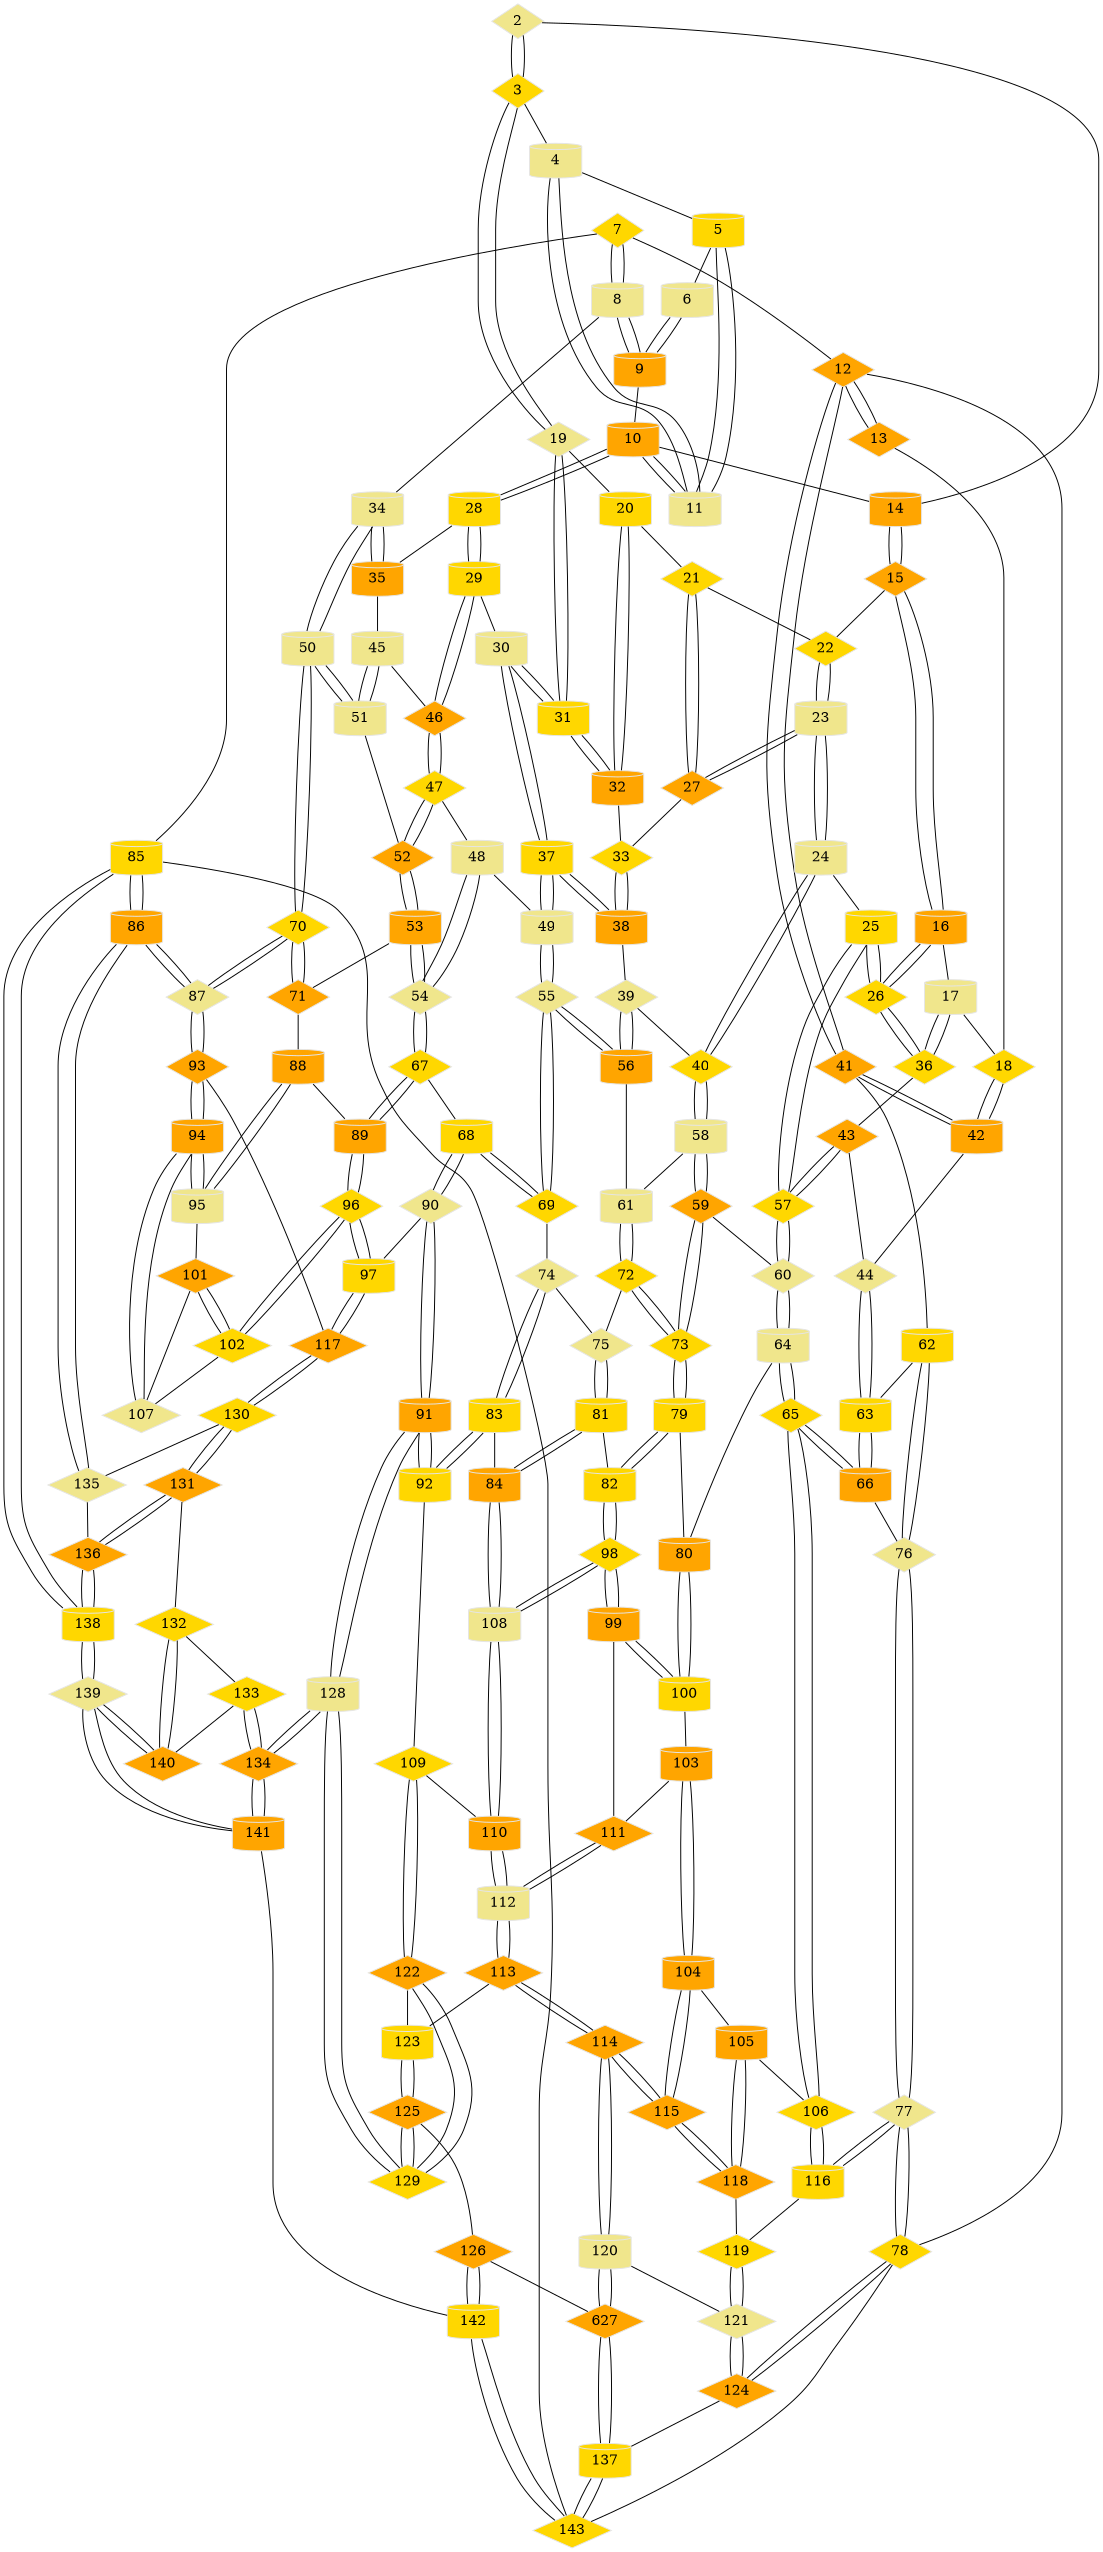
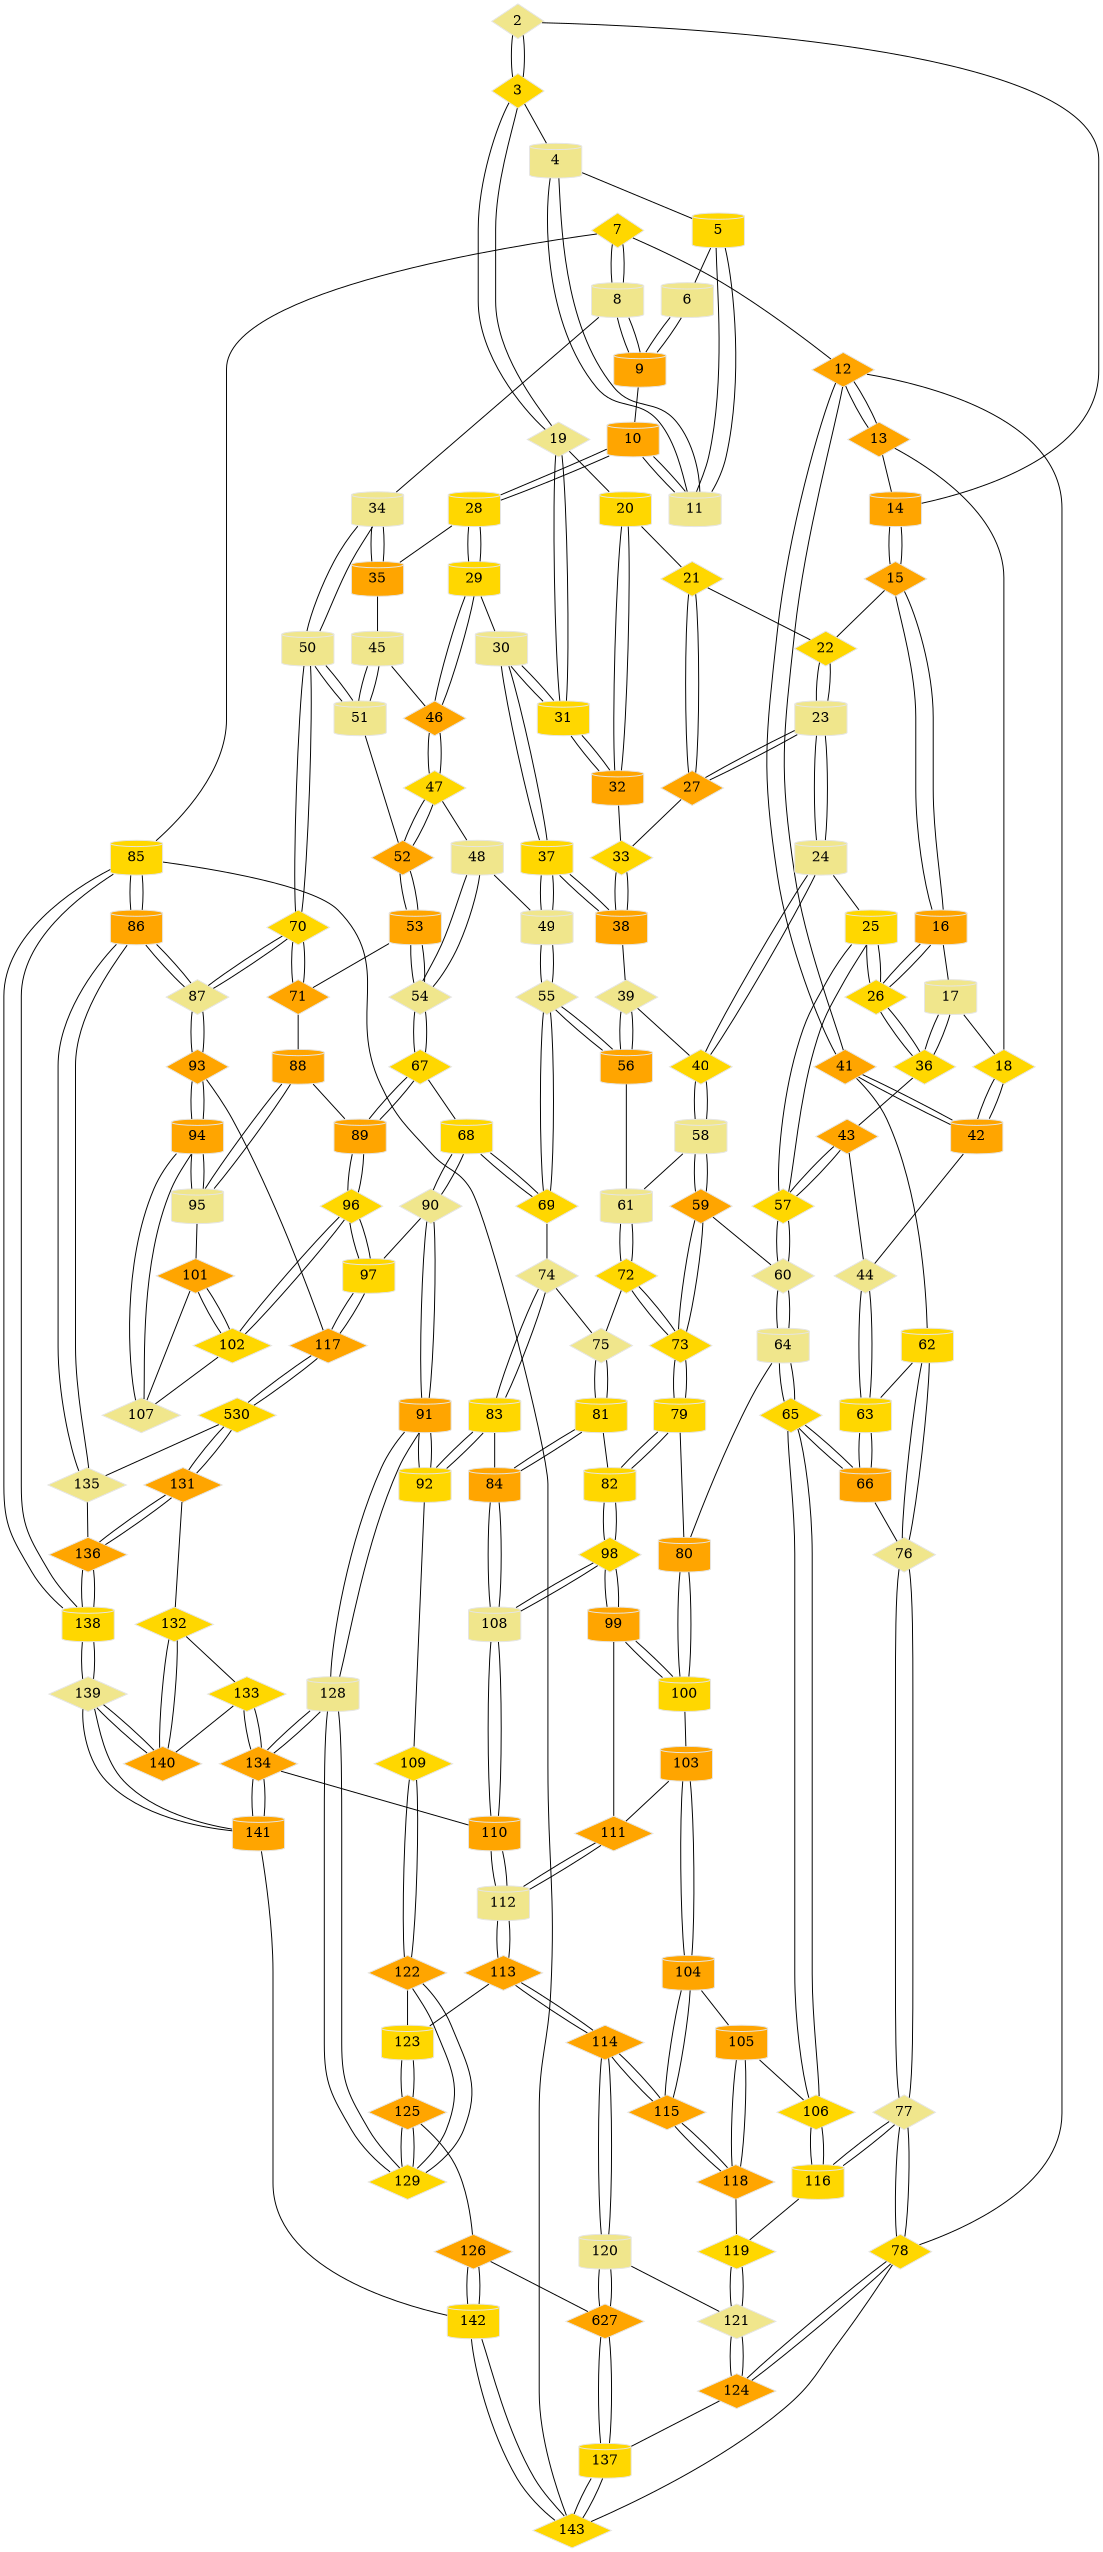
edge "10" -- "14": now "13" -- "14"
node "130": label "130" -> "530"
edge "109" -- "110": now "134" -- "110"
